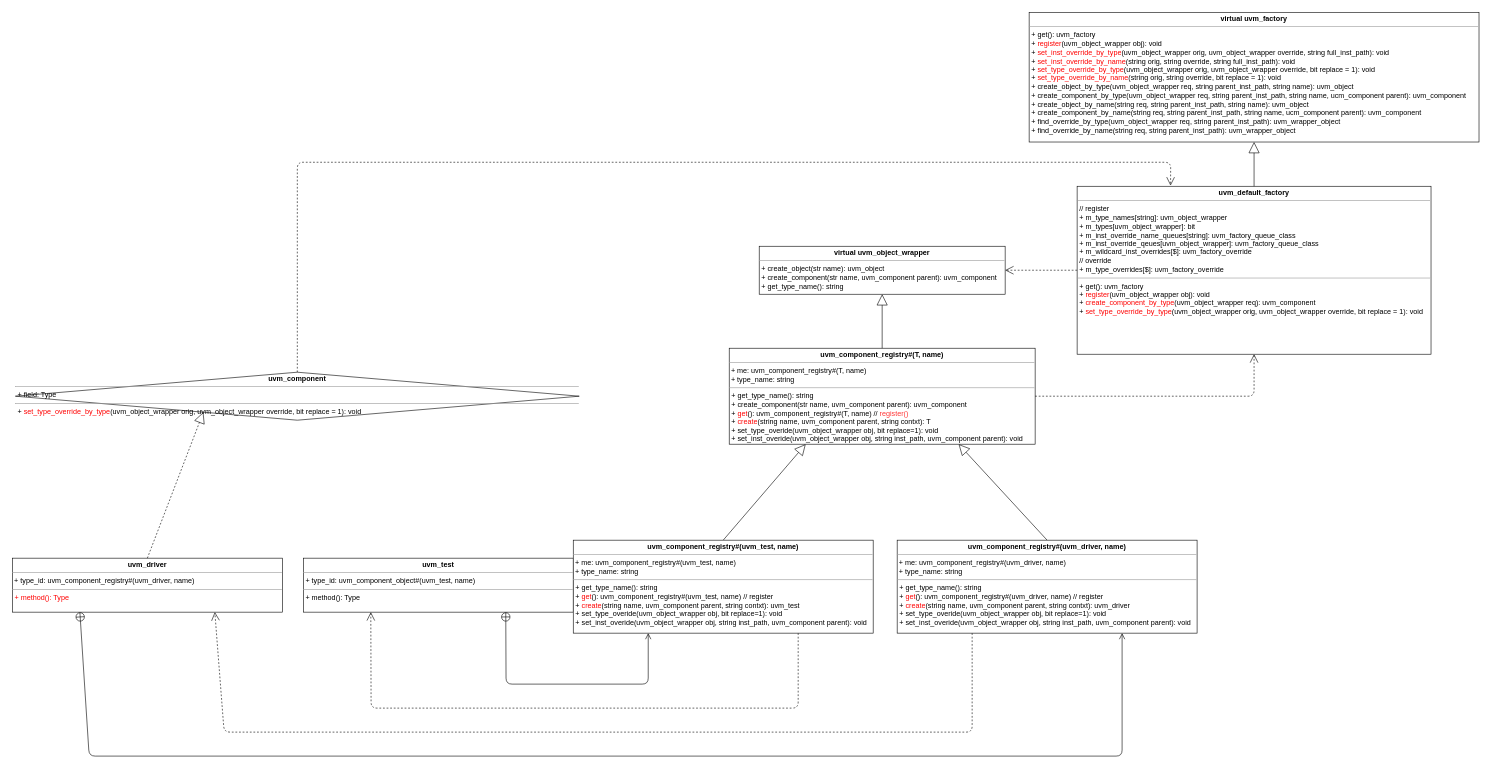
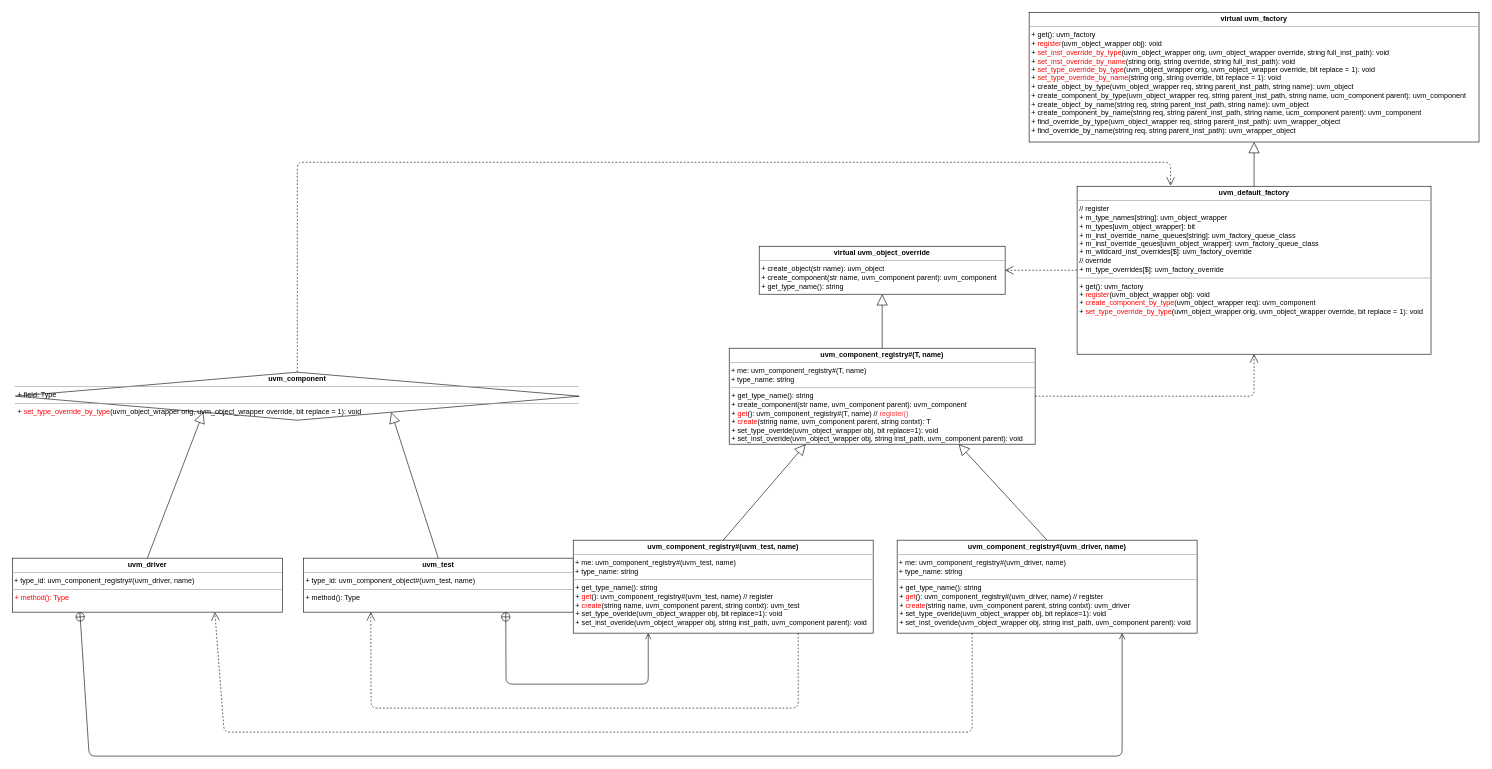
node "virtual uvm_object_wrapper + create_object(str name): uvm_object + create_component(str name, uvm_component parent): uvm_component + get_type_name(): string": label "virtual uvm_object_wrapper + create_object(str name): uvm_object + create_component(str name, uvm_component parent): uvm_component + get_type_name(): string" -> "virtual uvm_object_override + create_object(str name): uvm_object + create_component(str name, uvm_component parent): uvm_component + get_type_name(): string"
edge "uvm_driver + type_id: uvm_component_registry#(uvm_driver, name)+ method(): Type" -> "uvm_component + field: Type + set_type_override_by_type(uvm_object_wrapper orig, uvm_object_wrapper override, bit replace = 1): void": style dashed -> solid
edge "uvm_test + type_id: uvm_component_object#(uvm_test, name) + method(): Type" -> "uvm_component + field: Type + set_type_override_by_type(uvm_object_wrapper orig, uvm_object_wrapper override, bit replace = 1): void": added
